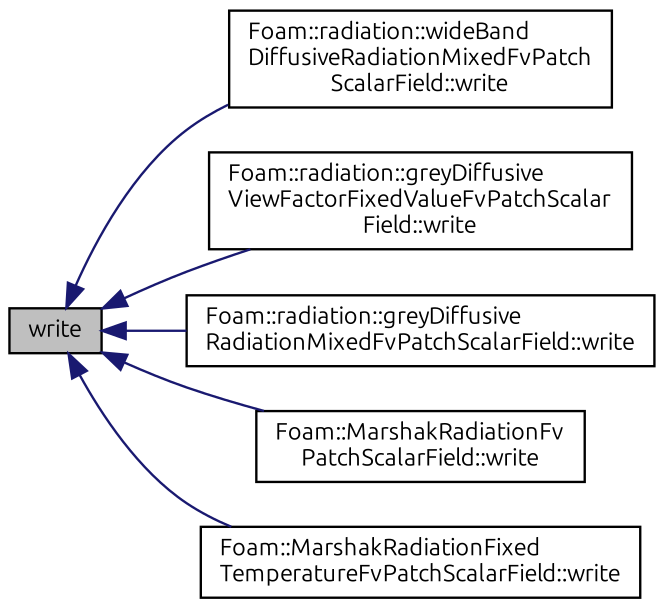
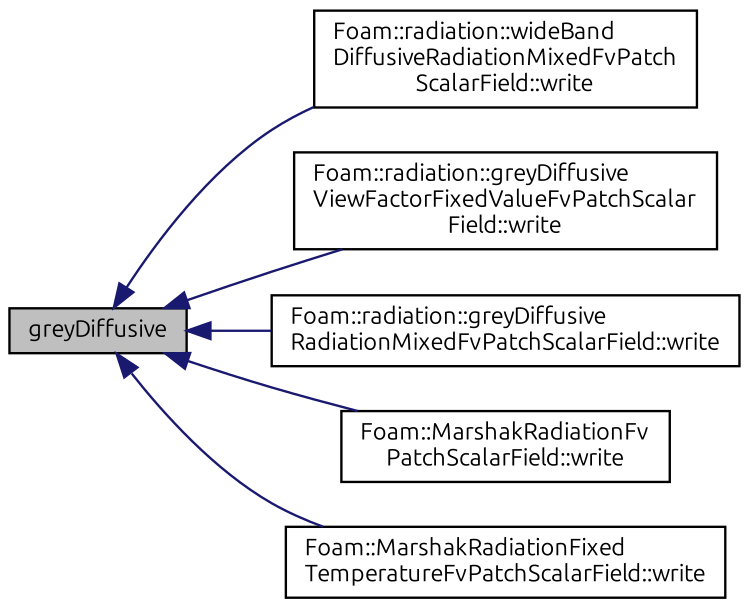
node "write": label "write" -> "greyDiffusive"
